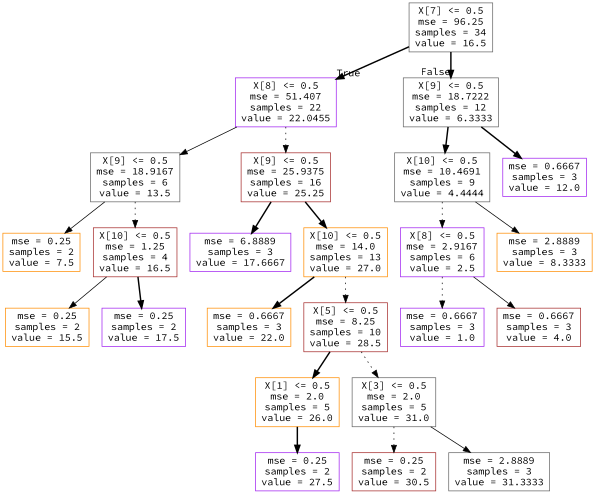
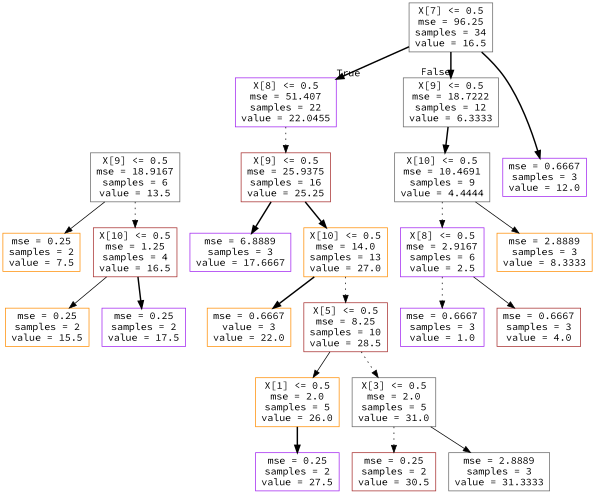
edge "X[8] <= 0.5 mse = 51.407 samples = 22 value = 22.0455" -> "X[9] <= 0.5 mse = 18.9167 samples = 6 value = 13.5": removed
edge "X[9] <= 0.5 mse = 18.7222 samples = 12 value = 6.3333" -> "mse = 0.6667 samples = 3 value = 12.0": now "X[7] <= 0.5 mse = 96.25 samples = 34 value = 16.5" -> "mse = 0.6667 samples = 3 value = 12.0"
node "mse = 0.6667 samples = 3 value = 22.0": label "mse = 0.6667 samples = 3 value = 22.0" -> "mse = 0.6667 value = 3 value = 22.0"
edge "X[5] <= 0.5 mse = 8.25 samples = 10 value = 28.5" -> "X[1] <= 0.5 mse = 2.0 samples = 5 value = 26.0": style bold -> solid
